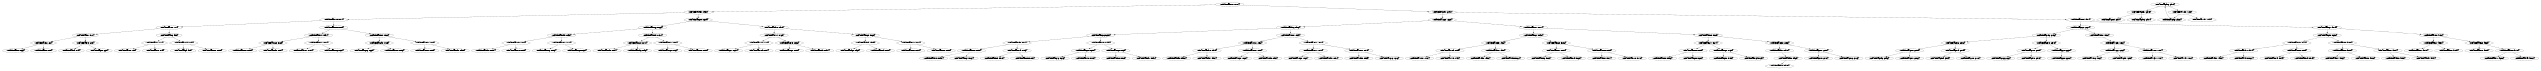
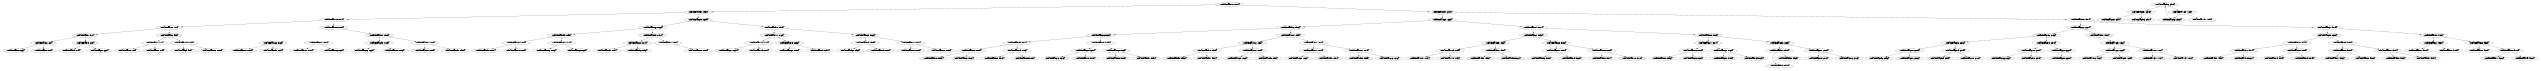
node "Node{data=[1371, 1397]}": removed
node "Node{data=[2462, 2476]}": removed
edge "Node{data=[5952, 5968]}" -> "Node{data=[5925, 5925]}": now "Node{data=[5934, 5947]}" -> "Node{data=[5925, 5925]}"
